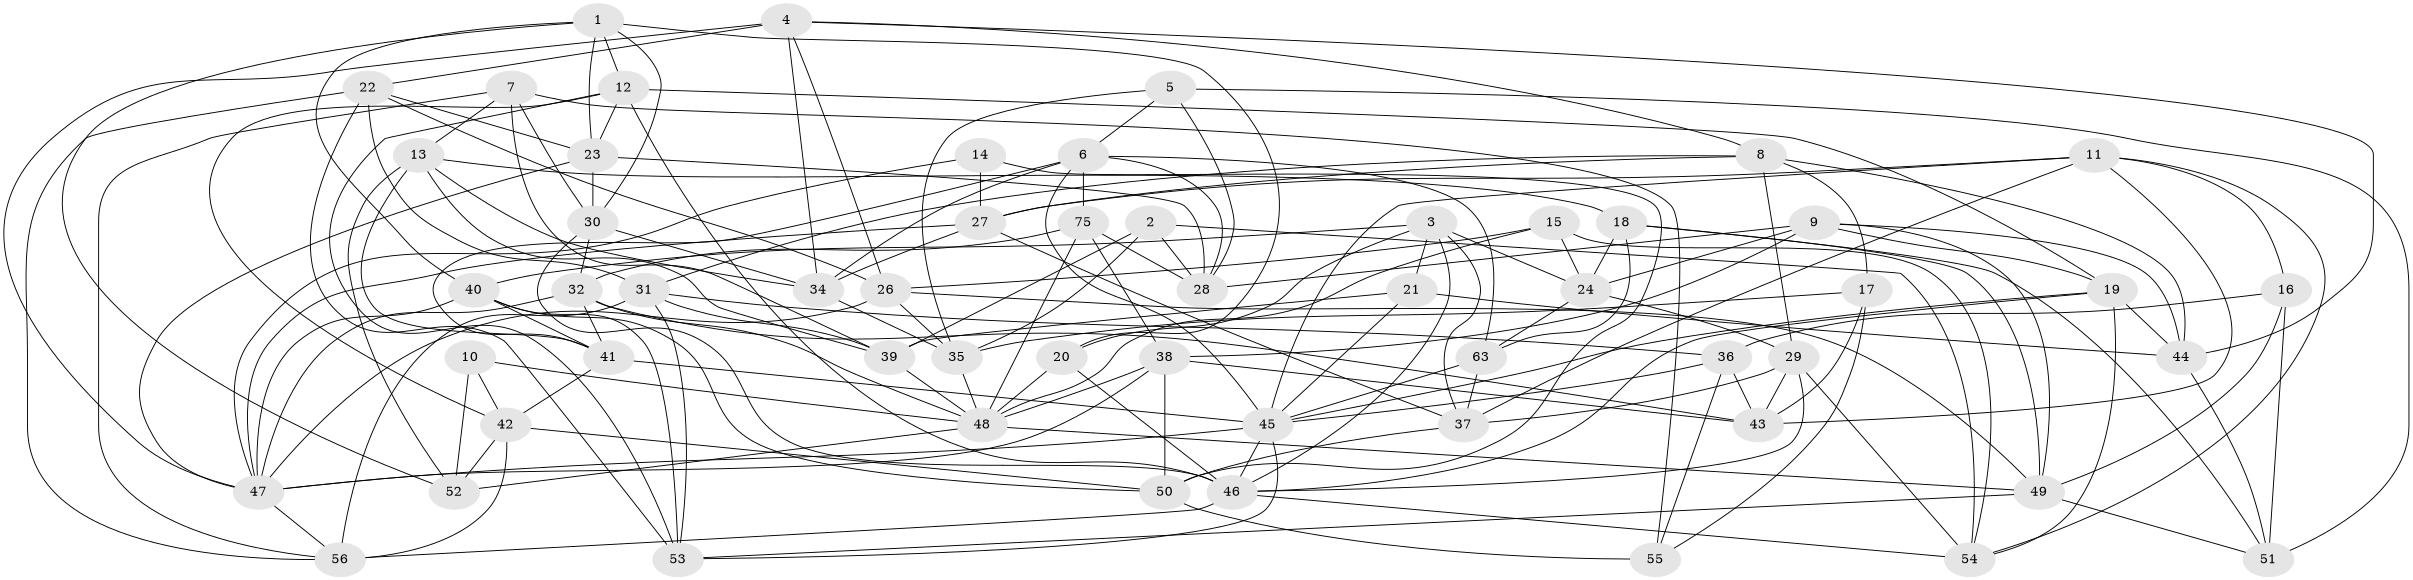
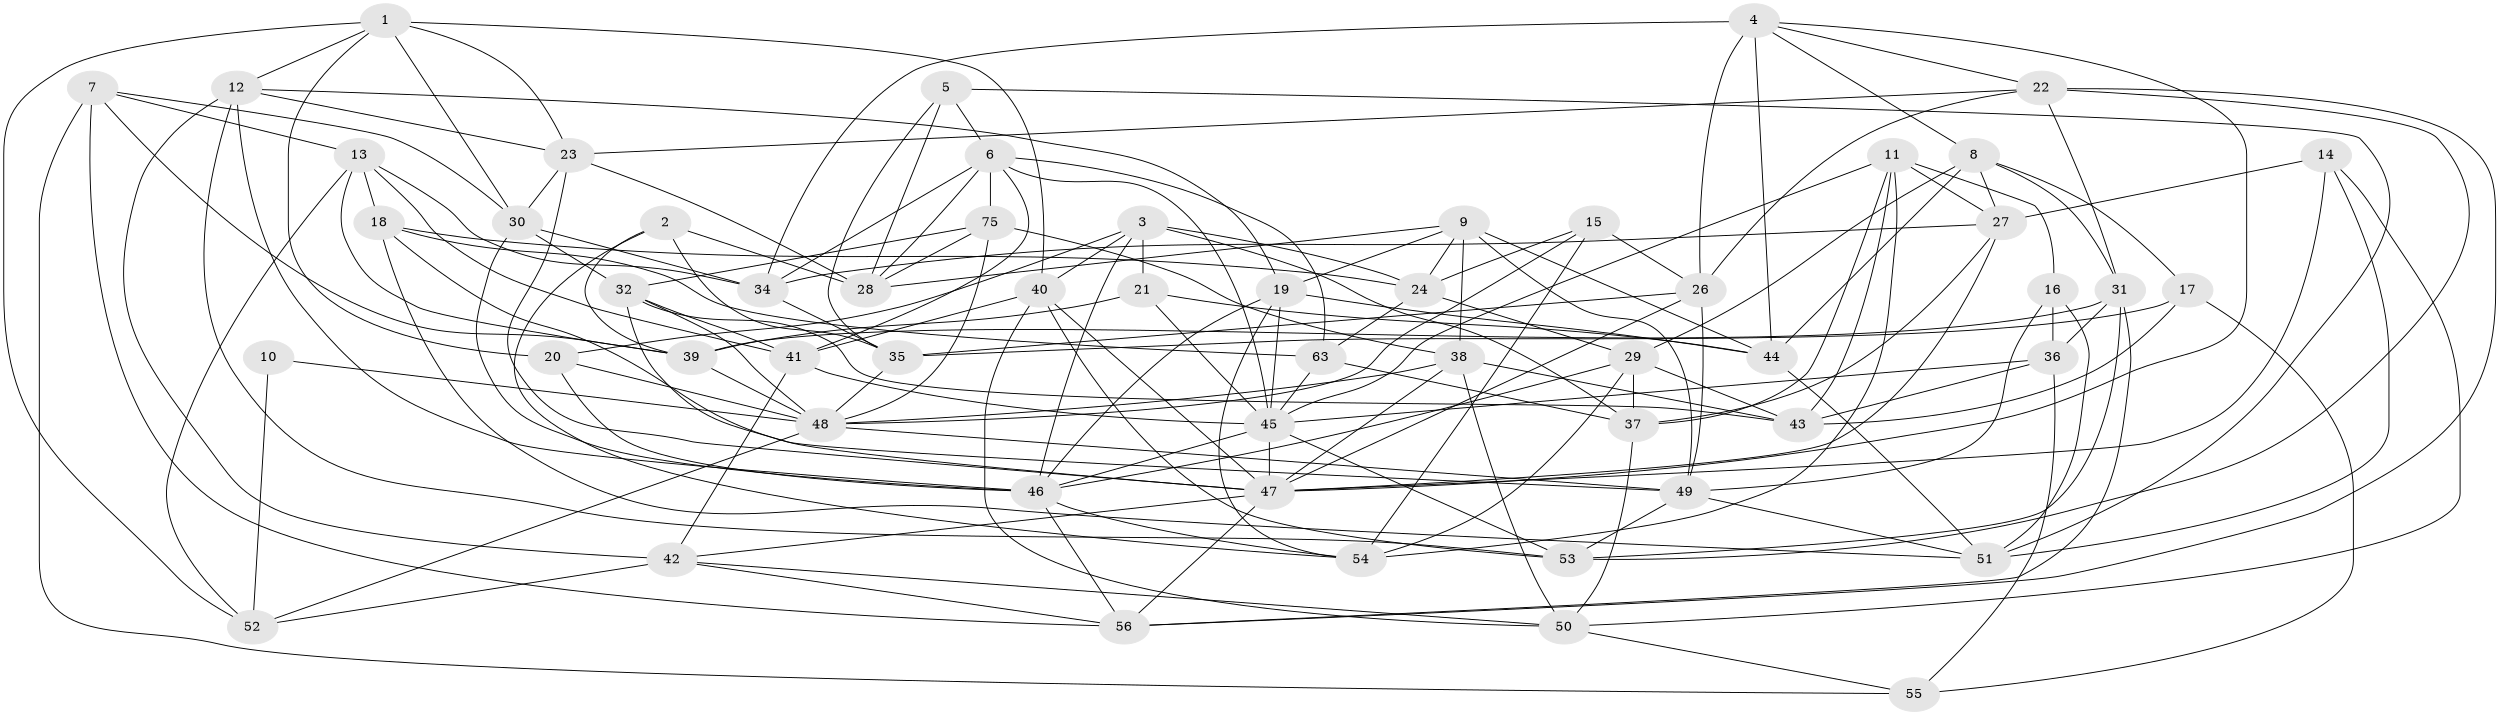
edge "10" -- "42": now "47" -- "42"
edge "14" -- "51": added
